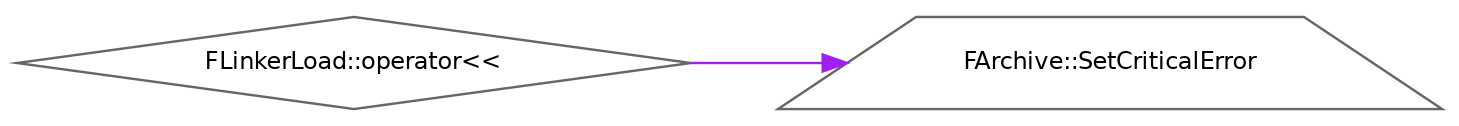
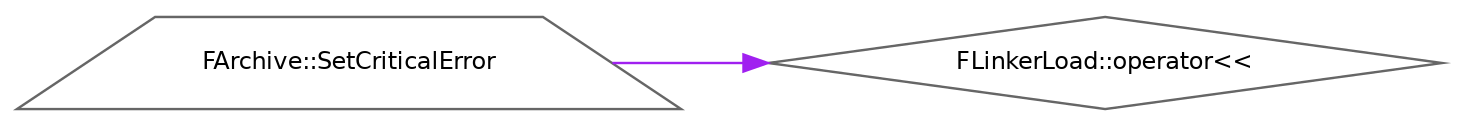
edge "FLinkerLoad::operator<<" -> "FArchive::SetCriticalError": reversed
